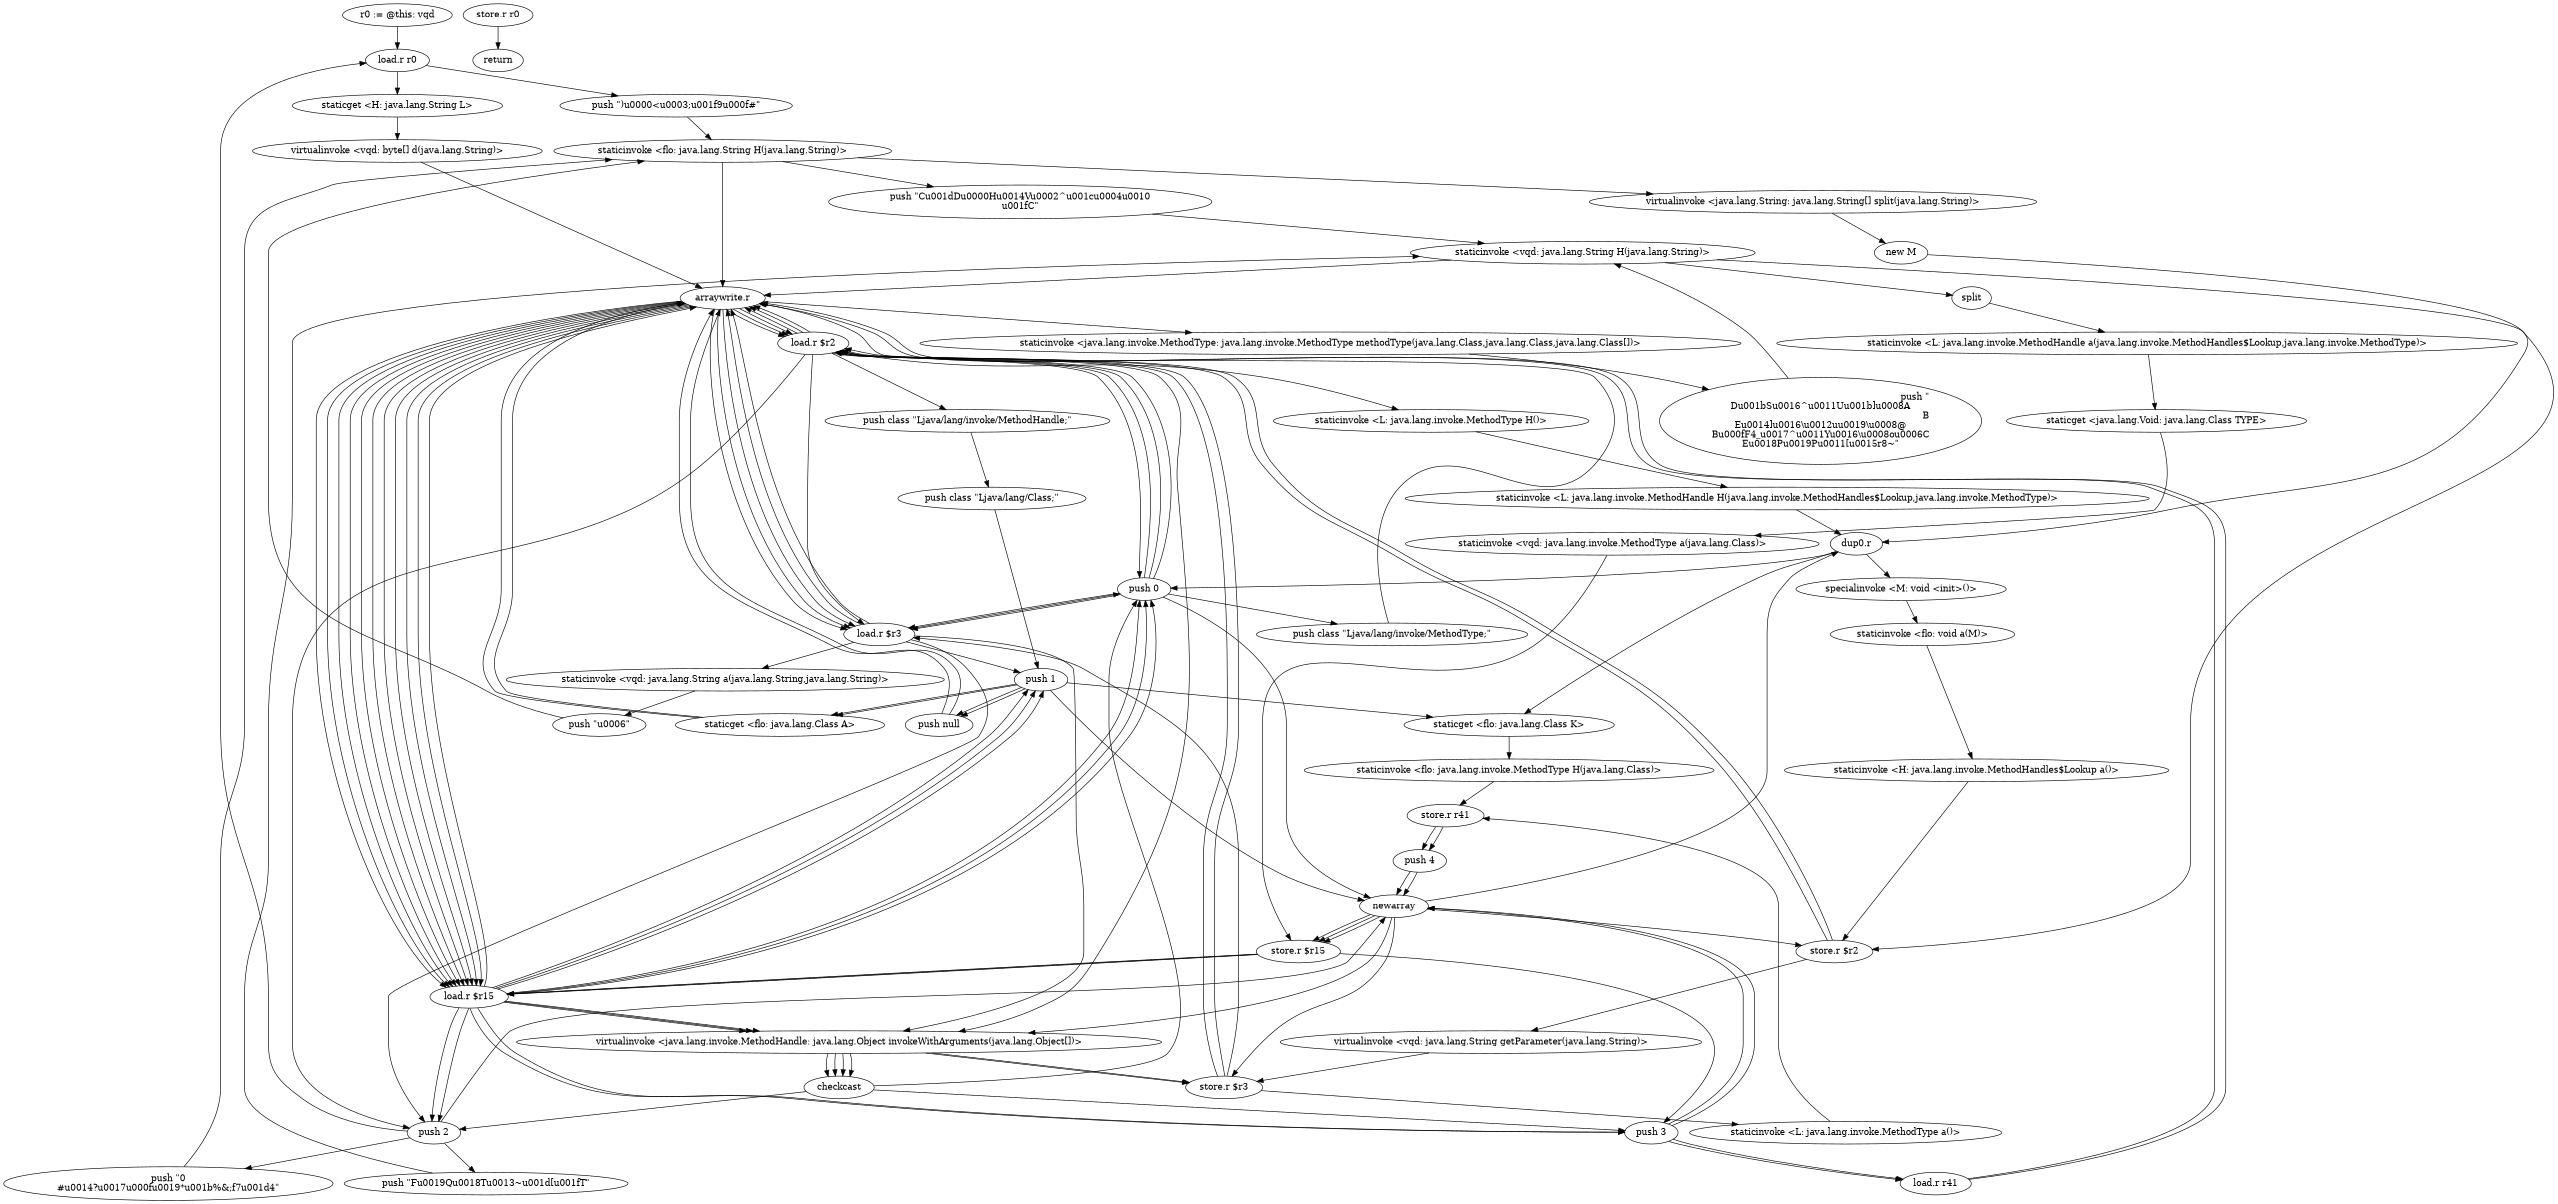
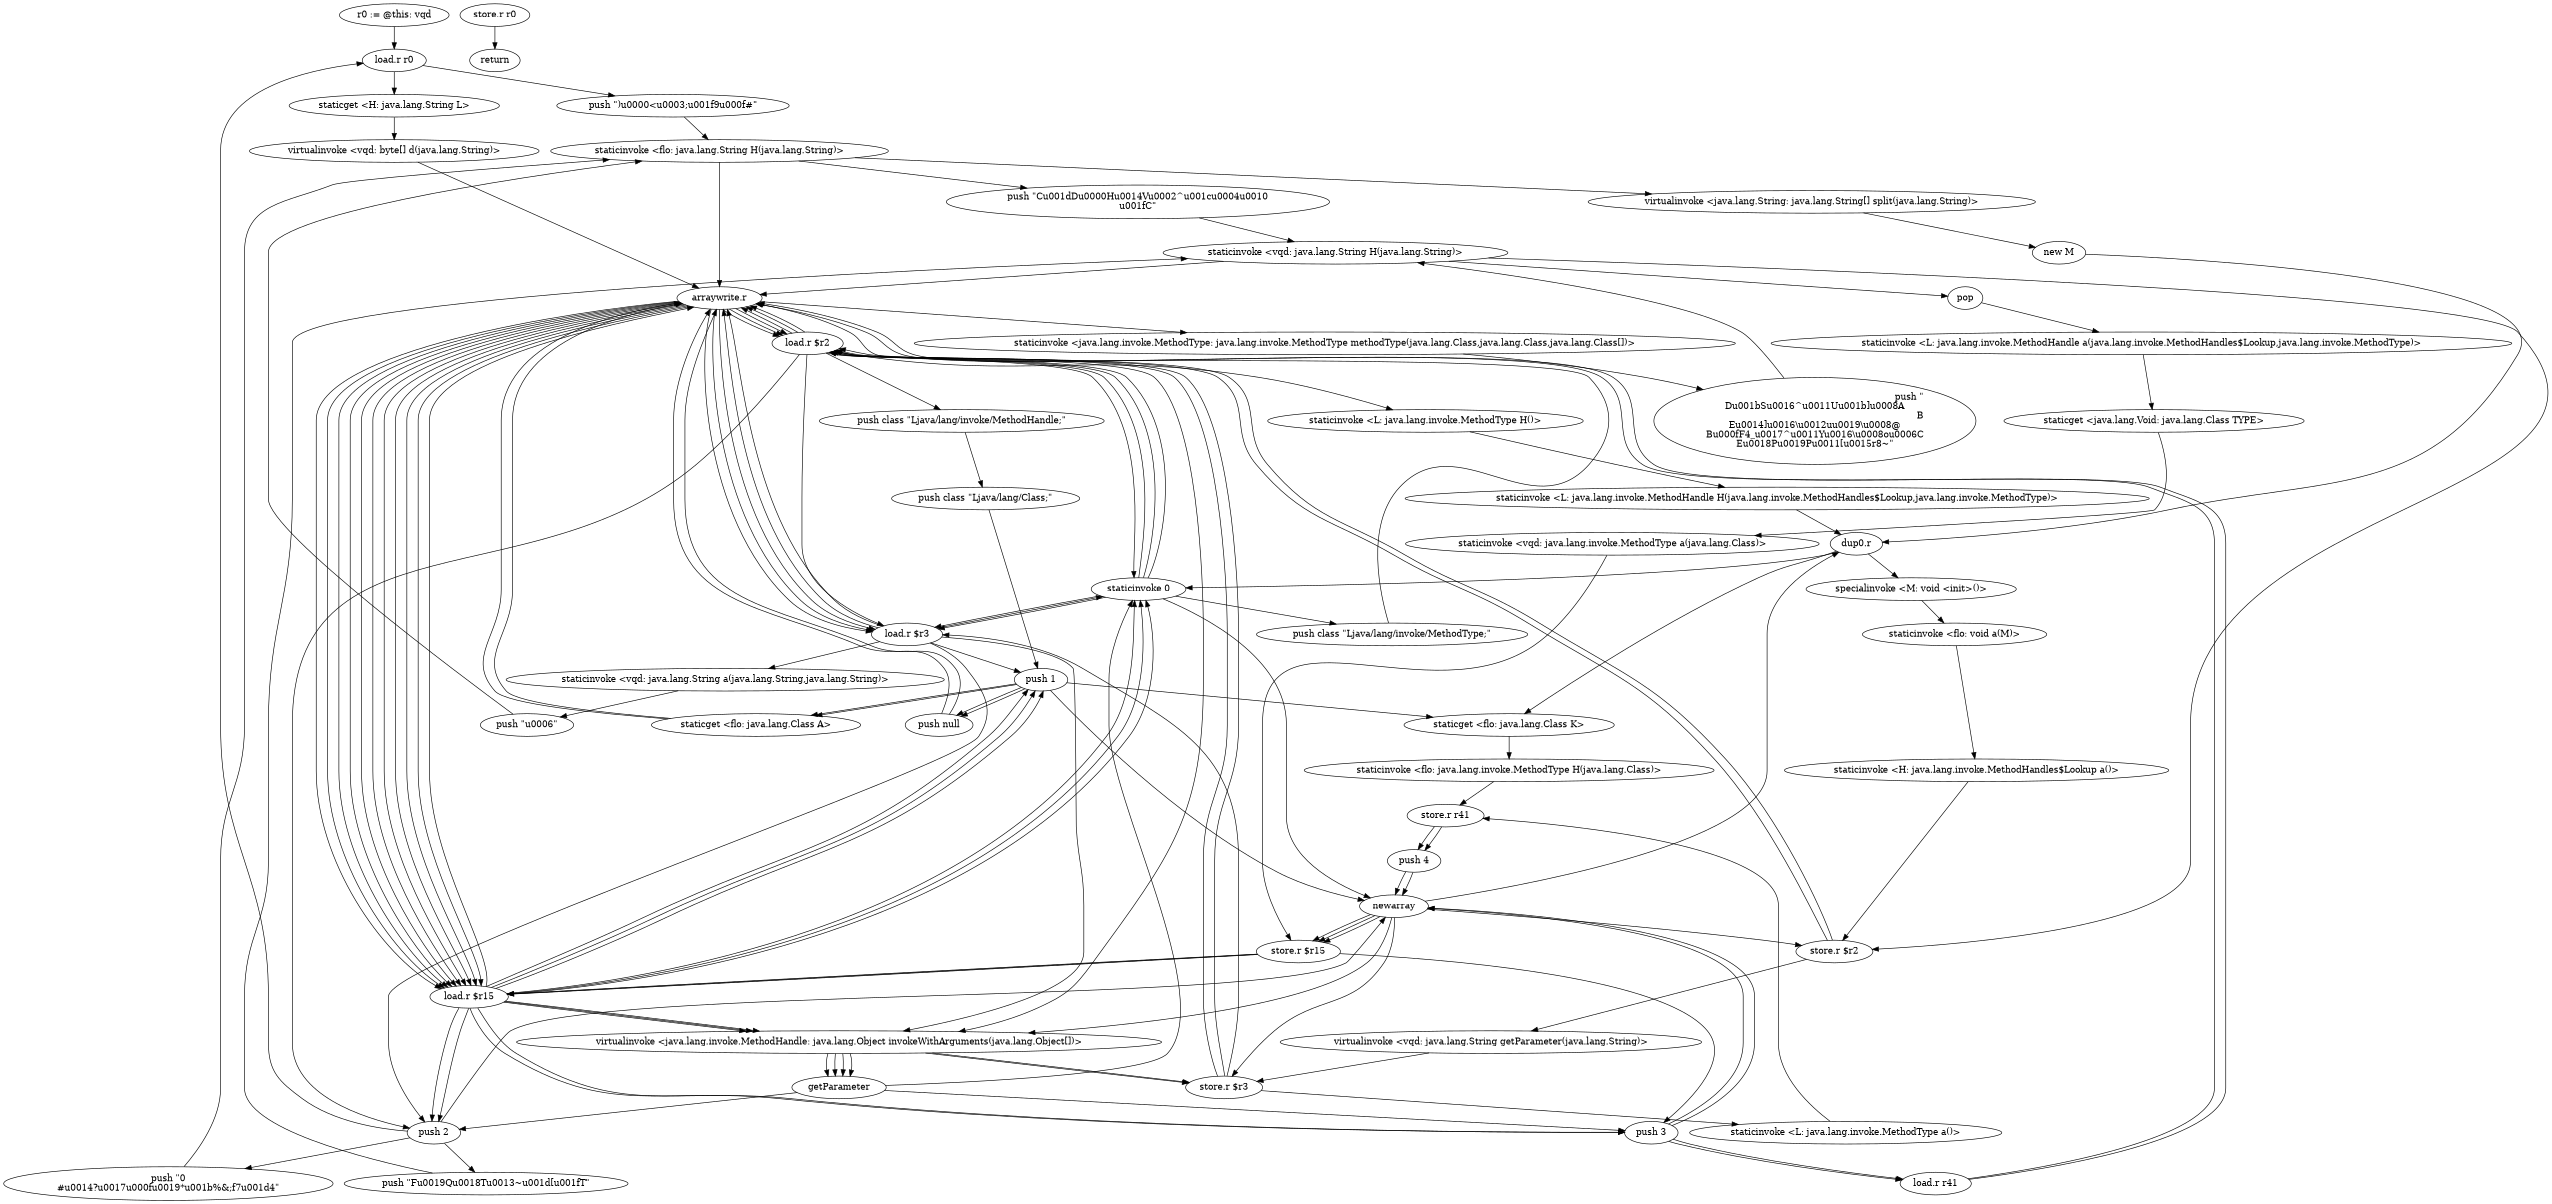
node "split": label "split" -> "pop"
node "push 0": label "push 0" -> "staticinvoke 0"
node "checkcast": label "checkcast" -> "getParameter"
